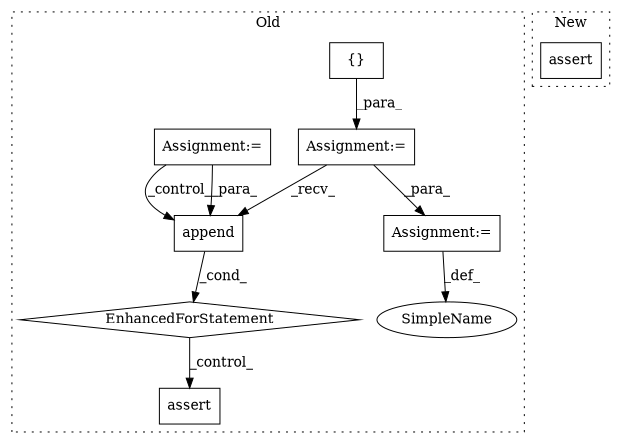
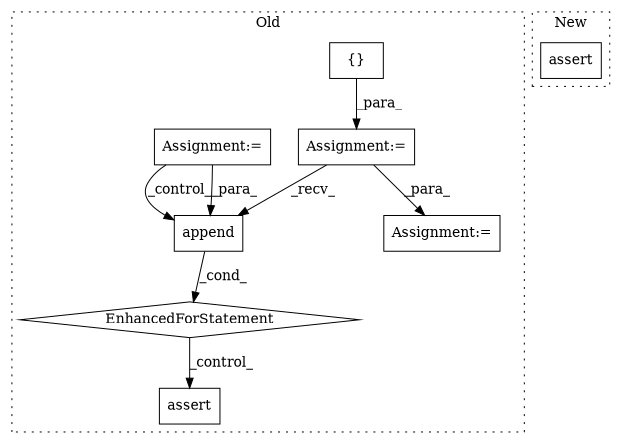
node "SimpleName": removed
